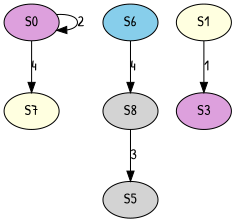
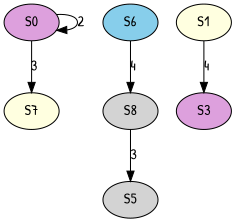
edge "S0" -> "S7": label "4" -> "3"
edge "S1" -> "S3": label "1" -> "4"
